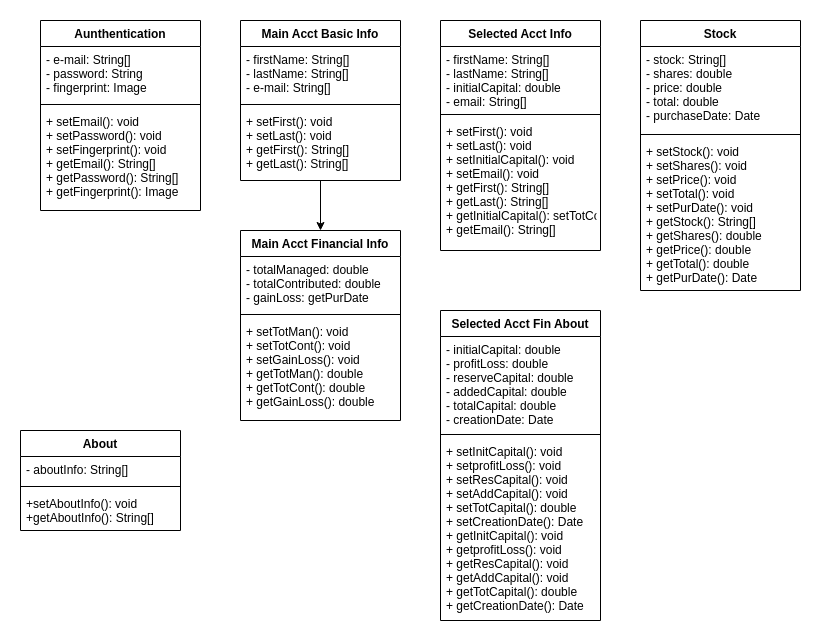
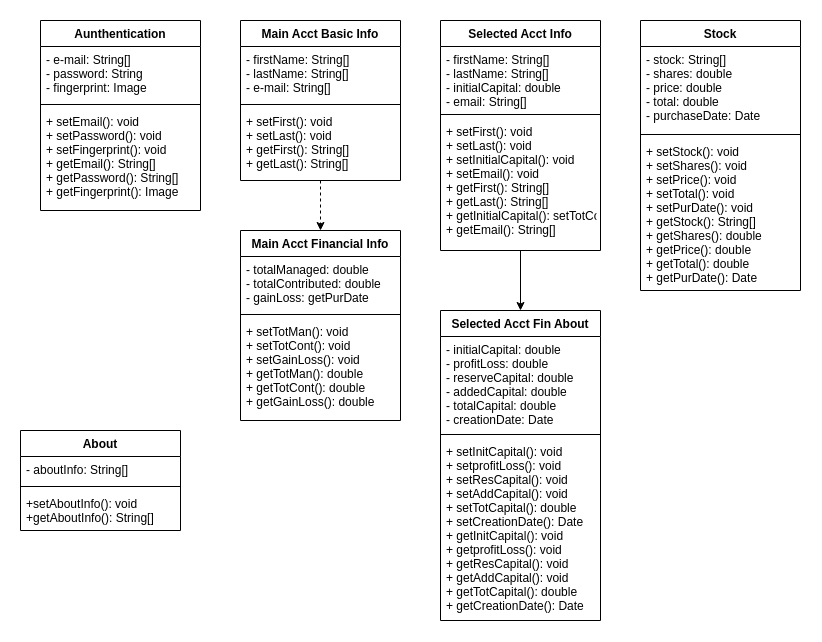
edge "Main Acct Basic Info" -> "Main Acct Financial Info": style solid -> dashed
edge "Selected Acct Info" -> "Selected Acct Fin About": added
